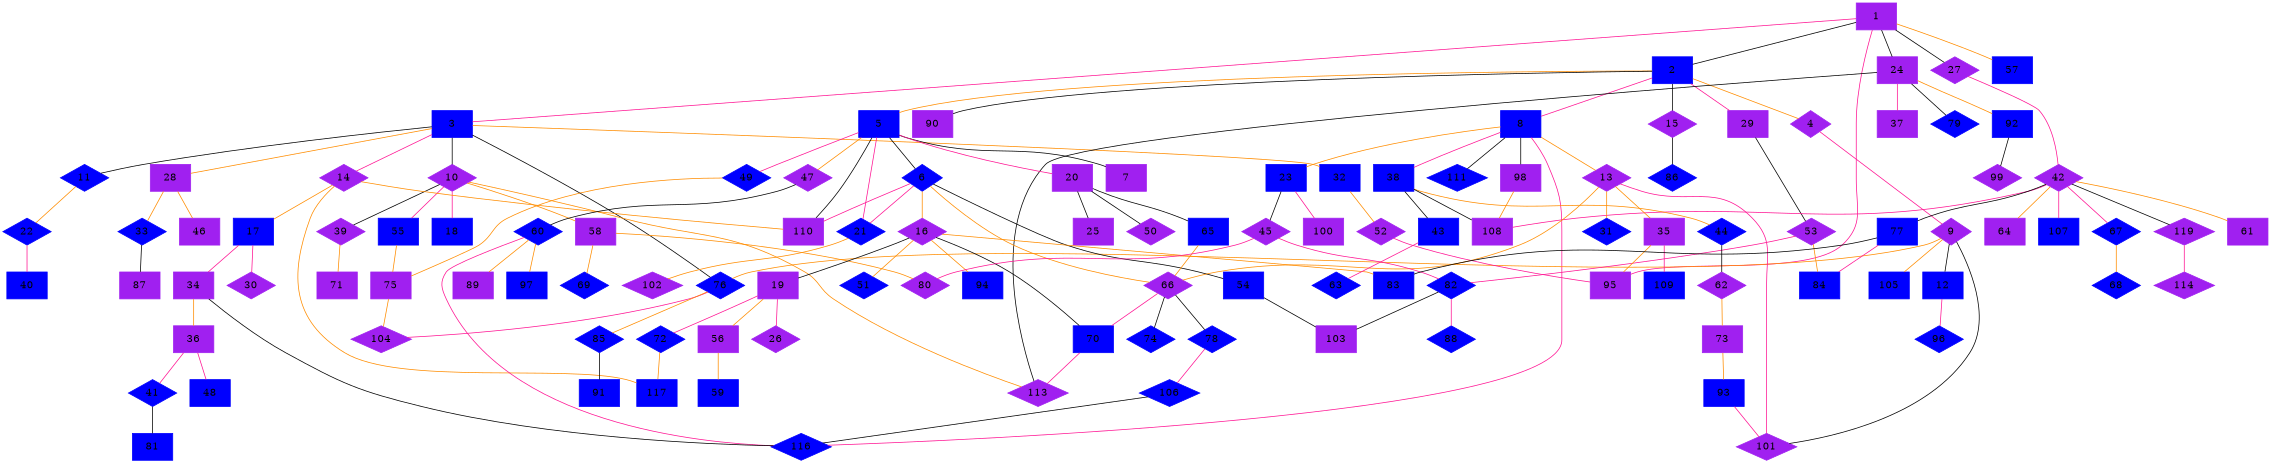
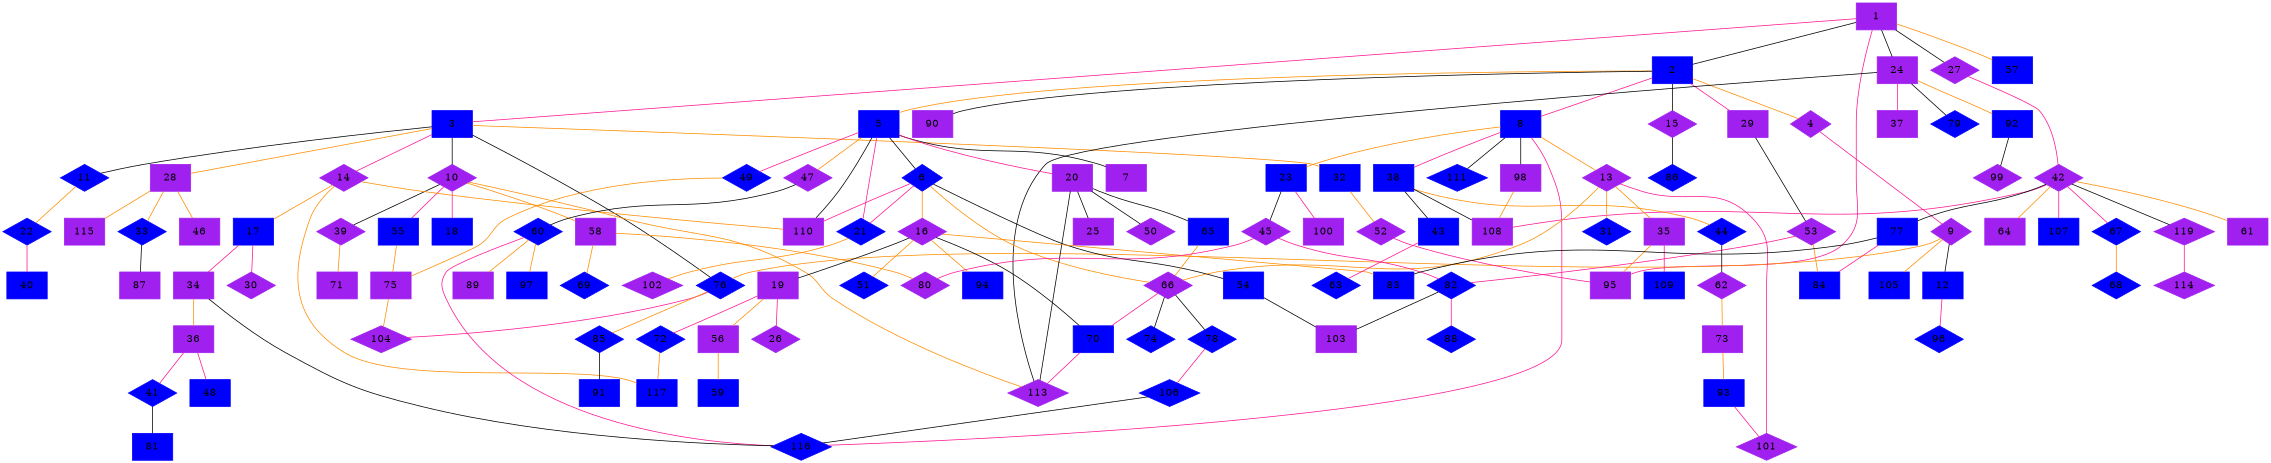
node "115": added
edge "20" -- "113": added
edge "9" -- "101": removed
